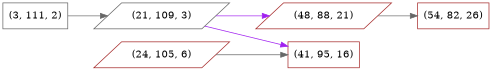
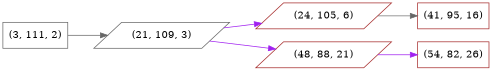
edge "(48, 88, 21)" -> "(54, 82, 26)": color gray40 -> purple
edge "(21, 109, 3)" -> "(41, 95, 16)": now "(21, 109, 3)" -> "(24, 105, 6)"
